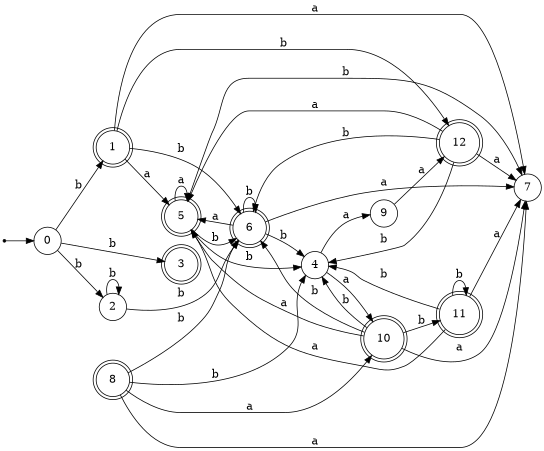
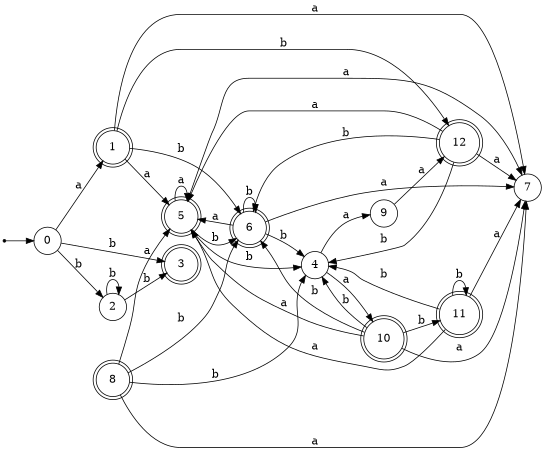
edge "5" -> "7": label "b" -> "a"
edge "0" -> "1": label "b" -> "a"
edge "2" -> "6": now "2" -> "3"
edge "8" -> "10": now "8" -> "5"
